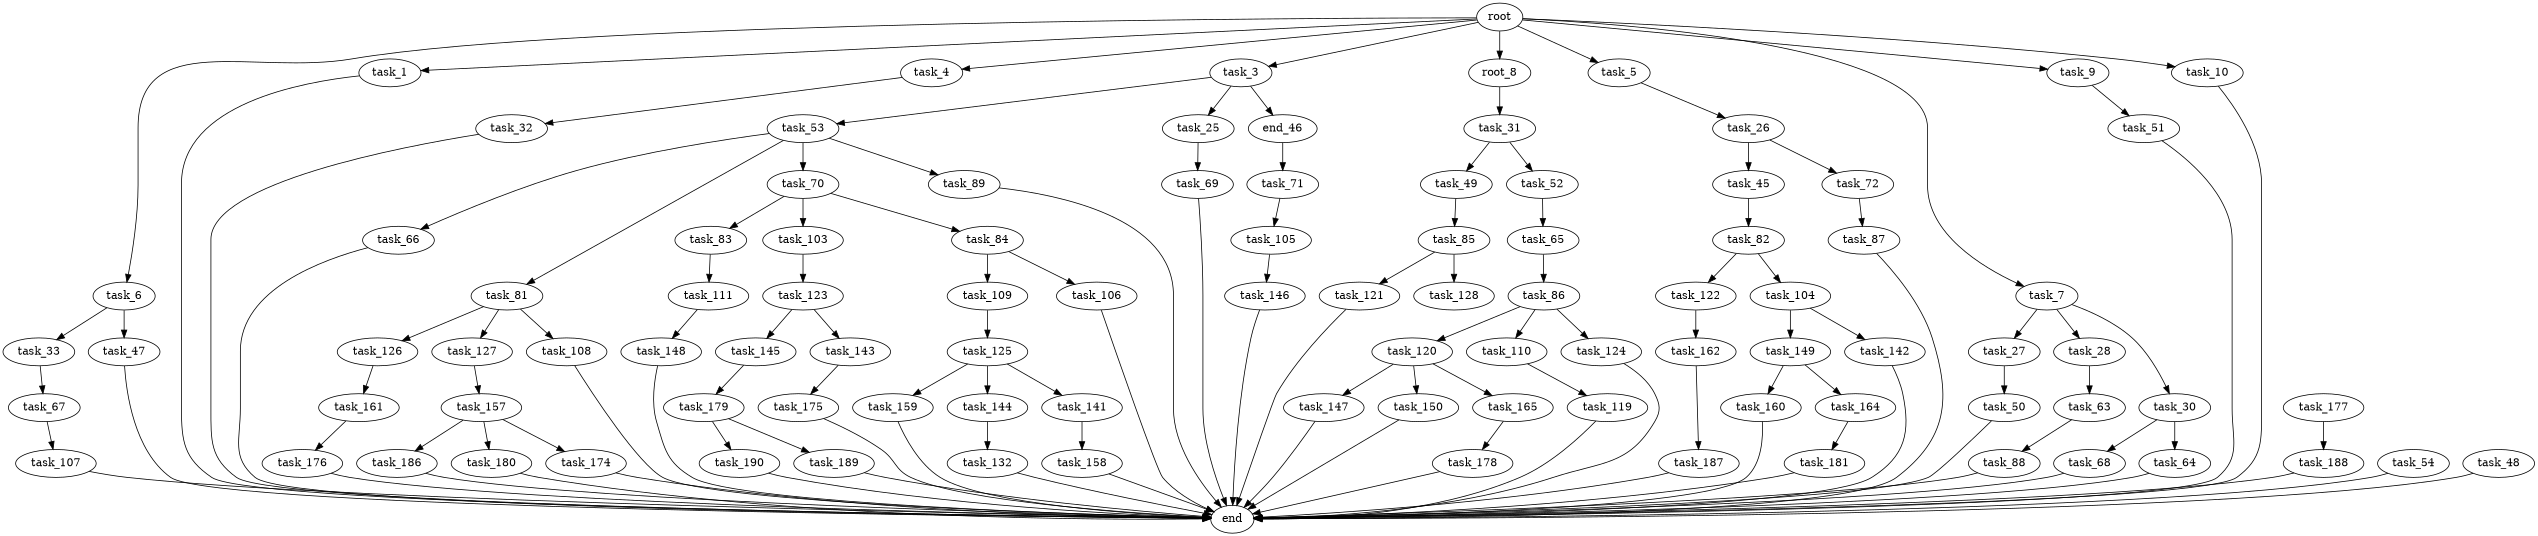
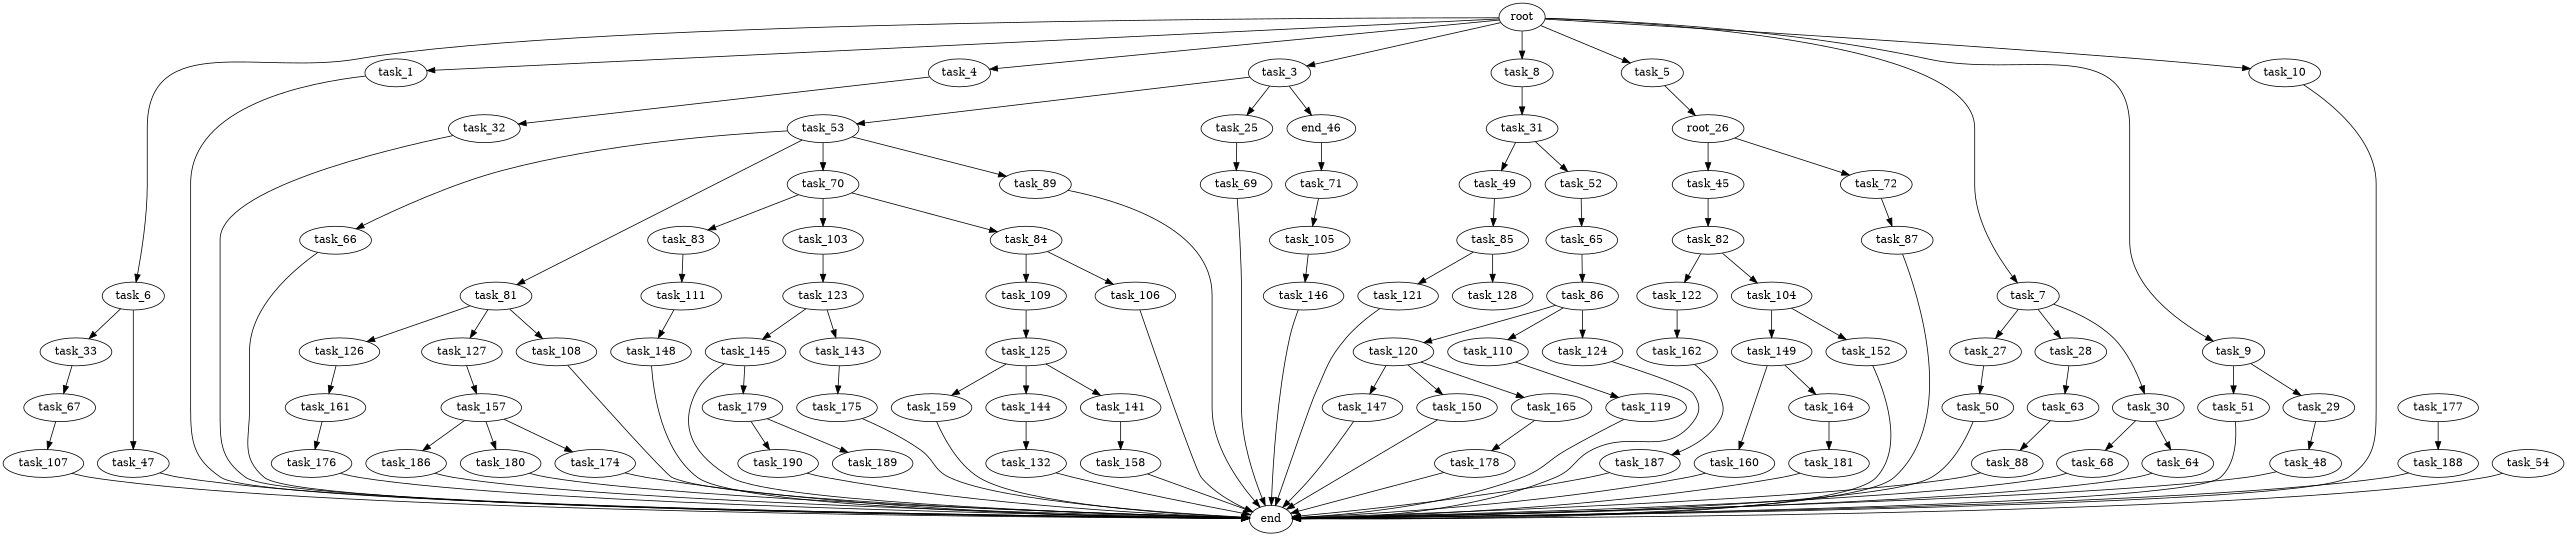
node "root_8": label "root_8" -> "task_8"
node "task_26": label "task_26" -> "root_26"
node "task_142": label "task_142" -> "task_152"
node "task_29": added
edge "task_189" -> "end": now "task_145" -> "end"
